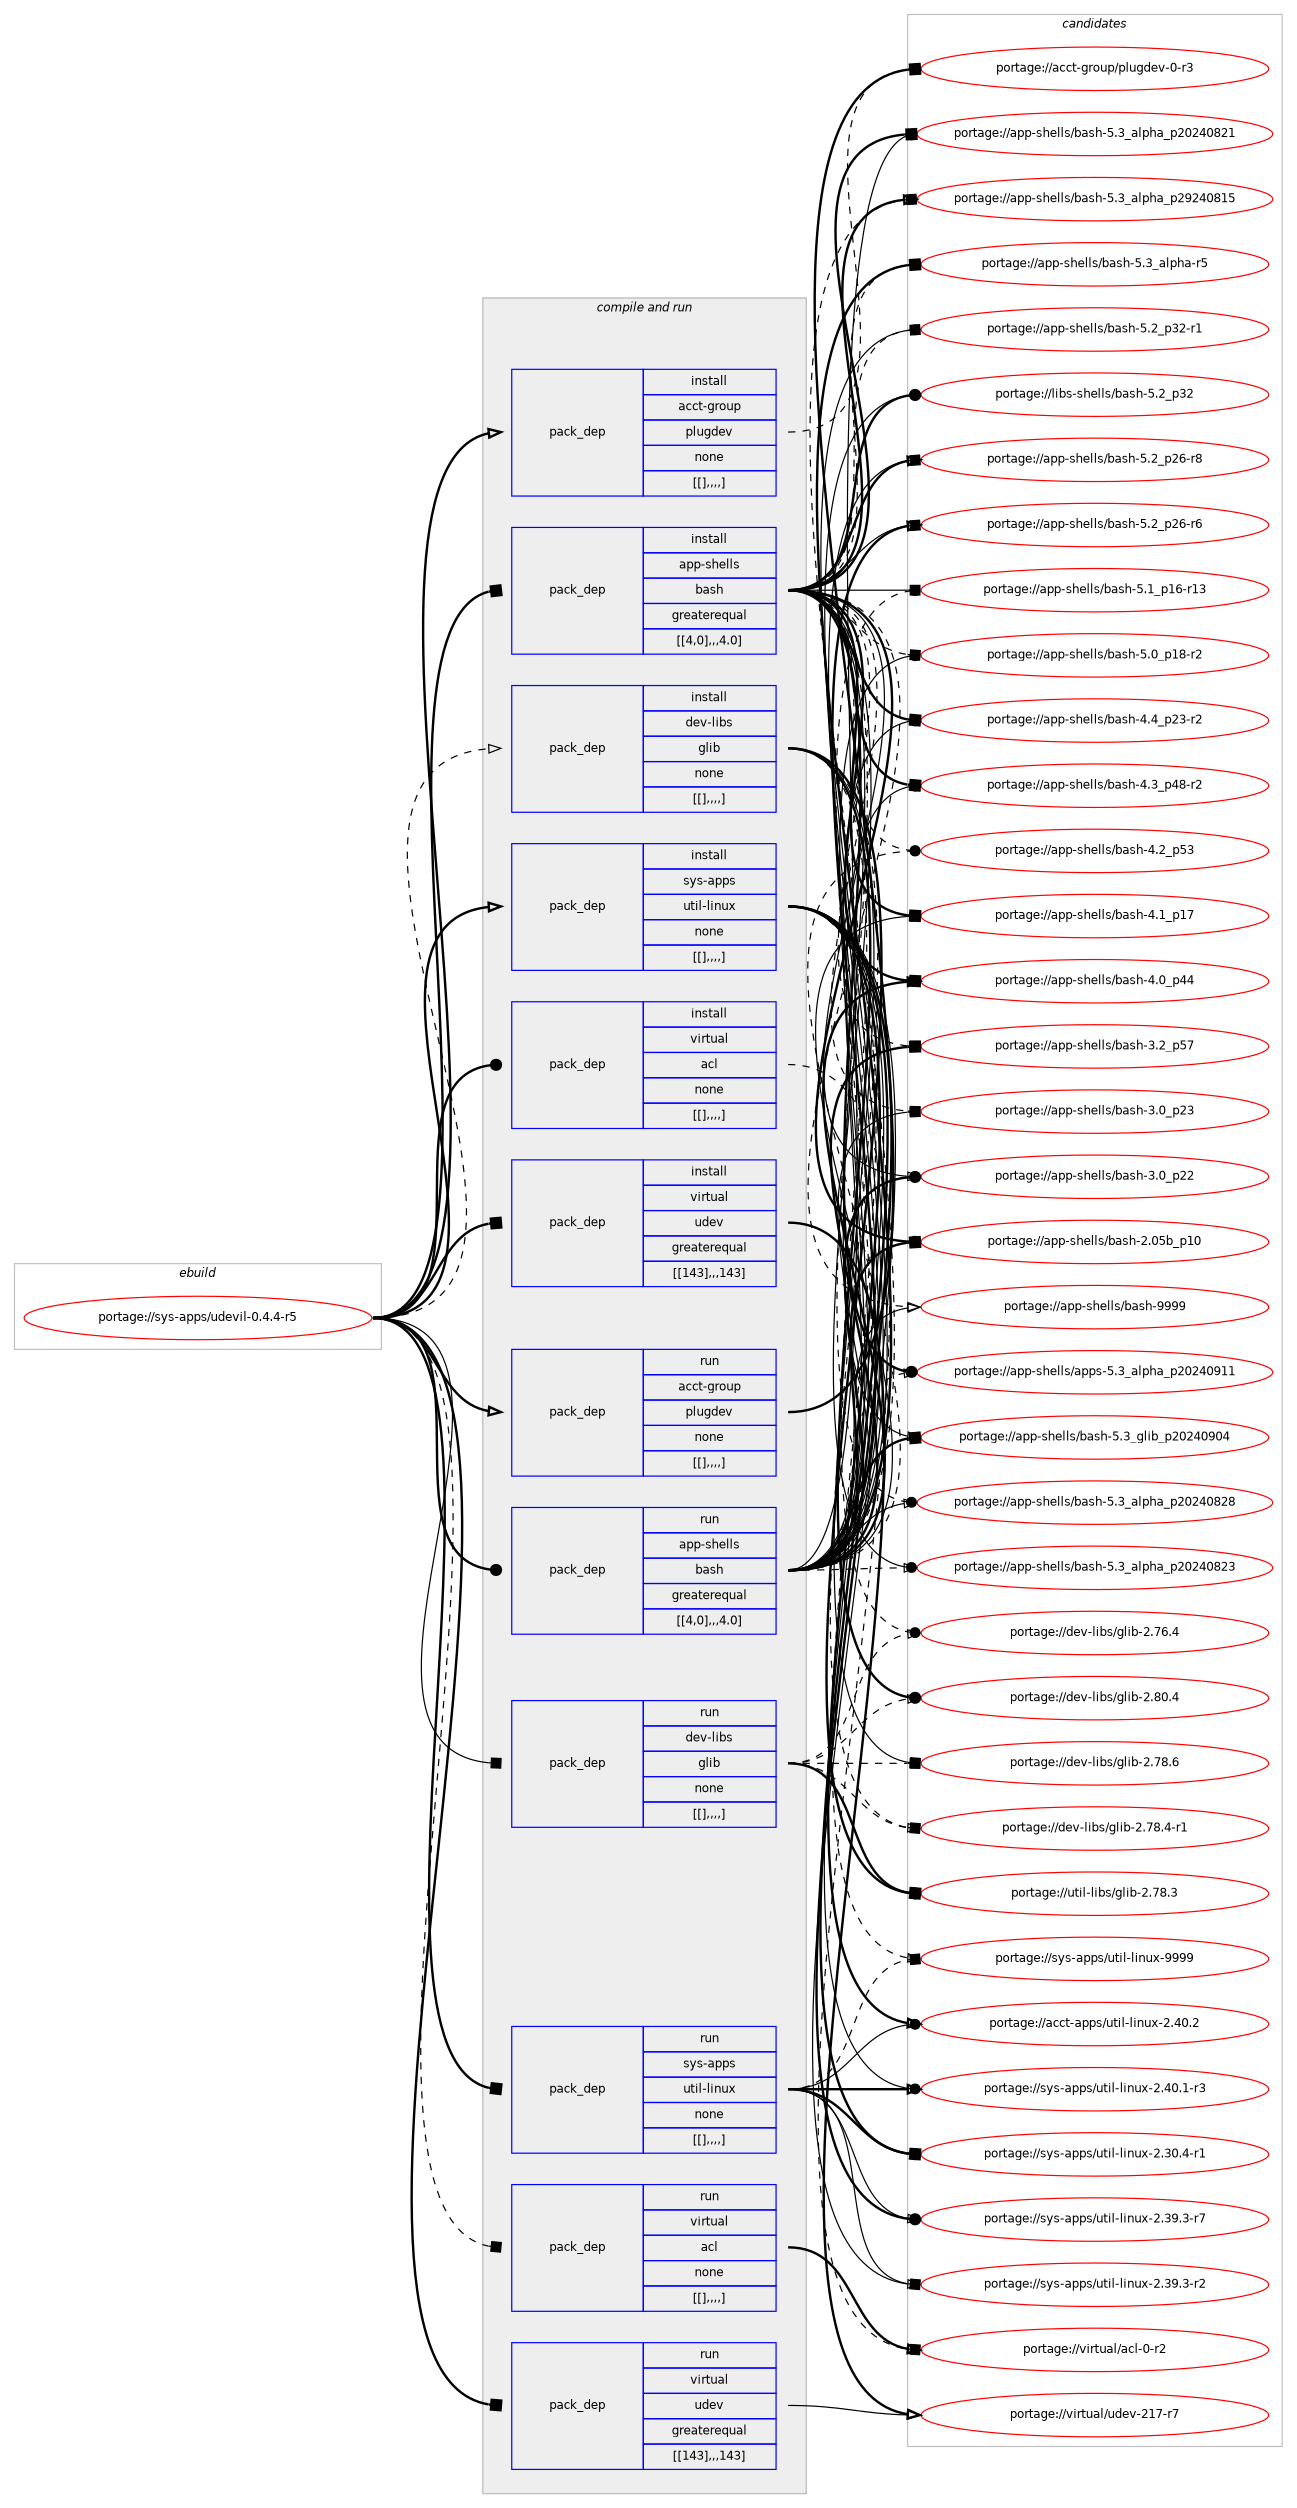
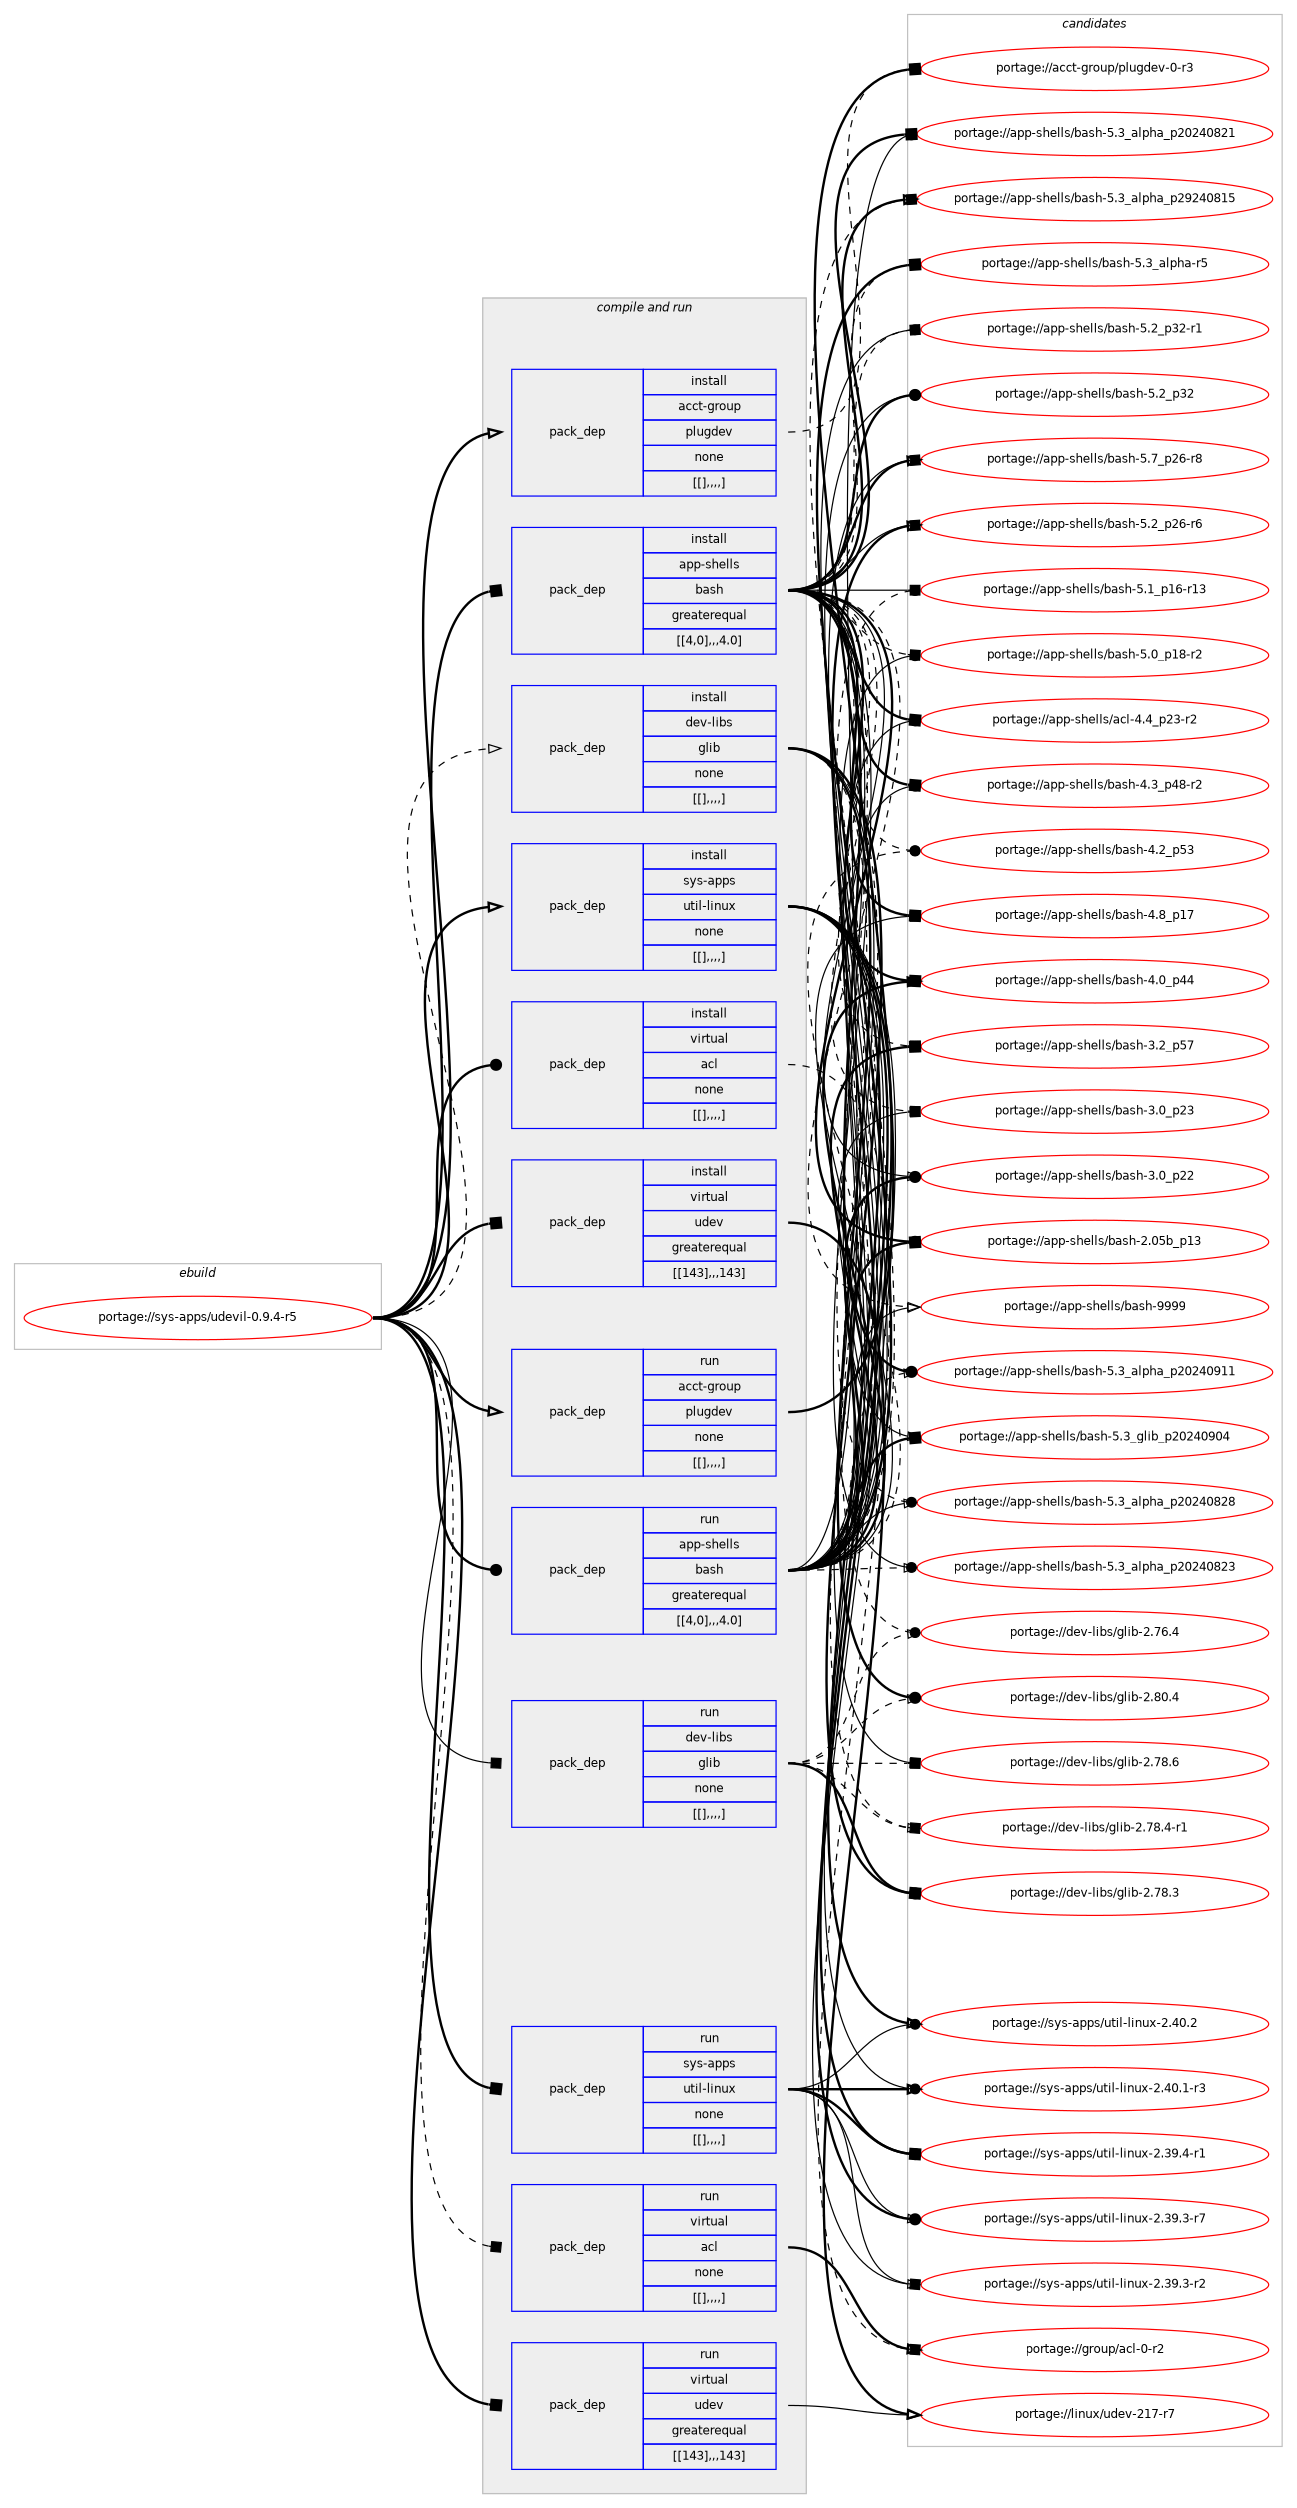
node "portage://libs-shells/bash-5.2_p32": label "portage://libs-shells/bash-5.2_p32" -> "portage://app-shells/bash-5.2_p32"
node "portage://app-shells/bash-5.2_p26-r8": label "portage://app-shells/bash-5.2_p26-r8" -> "portage://app-shells/bash-5.7_p26-r8"
node "portage://app-shells/bash-4.4_p23-r2": label "portage://app-shells/bash-4.4_p23-r2" -> "portage://app-shells/acl-4.4_p23-r2"
node "portage://app-shells/bash-4.1_p17": label "portage://app-shells/bash-4.1_p17" -> "portage://app-shells/bash-4.8_p17"
node "portage://app-shells/bash-2.05b_p10": label "portage://app-shells/bash-2.05b_p10" -> "portage://app-shells/bash-2.05b_p13"
node "portage://sys-apps/udevil-0.4.4-r5": label "portage://sys-apps/udevil-0.4.4-r5" -> "portage://sys-apps/udevil-0.9.4-r5"
node "portage://app-shells/apps-5.3_alpha_p20240911": label "portage://app-shells/apps-5.3_alpha_p20240911" -> "portage://app-shells/bash-5.3_alpha_p20240911"
node "portage://util-libs/glib-2.78.3": label "portage://util-libs/glib-2.78.3" -> "portage://dev-libs/glib-2.78.3"
node "portage://sys-apps/util-linux-9999": removed
node "portage://acct-apps/util-linux-2.40.2": label "portage://acct-apps/util-linux-2.40.2" -> "portage://sys-apps/util-linux-2.40.2"
node "portage://sys-apps/util-linux-2.30.4-r1": label "portage://sys-apps/util-linux-2.30.4-r1" -> "portage://sys-apps/util-linux-2.39.4-r1"
node "portage://virtual/acl-0-r2": label "portage://virtual/acl-0-r2" -> "portage://group/acl-0-r2"
node "portage://virtual/udev-217-r7": label "portage://virtual/udev-217-r7" -> "portage://linux/udev-217-r7"
